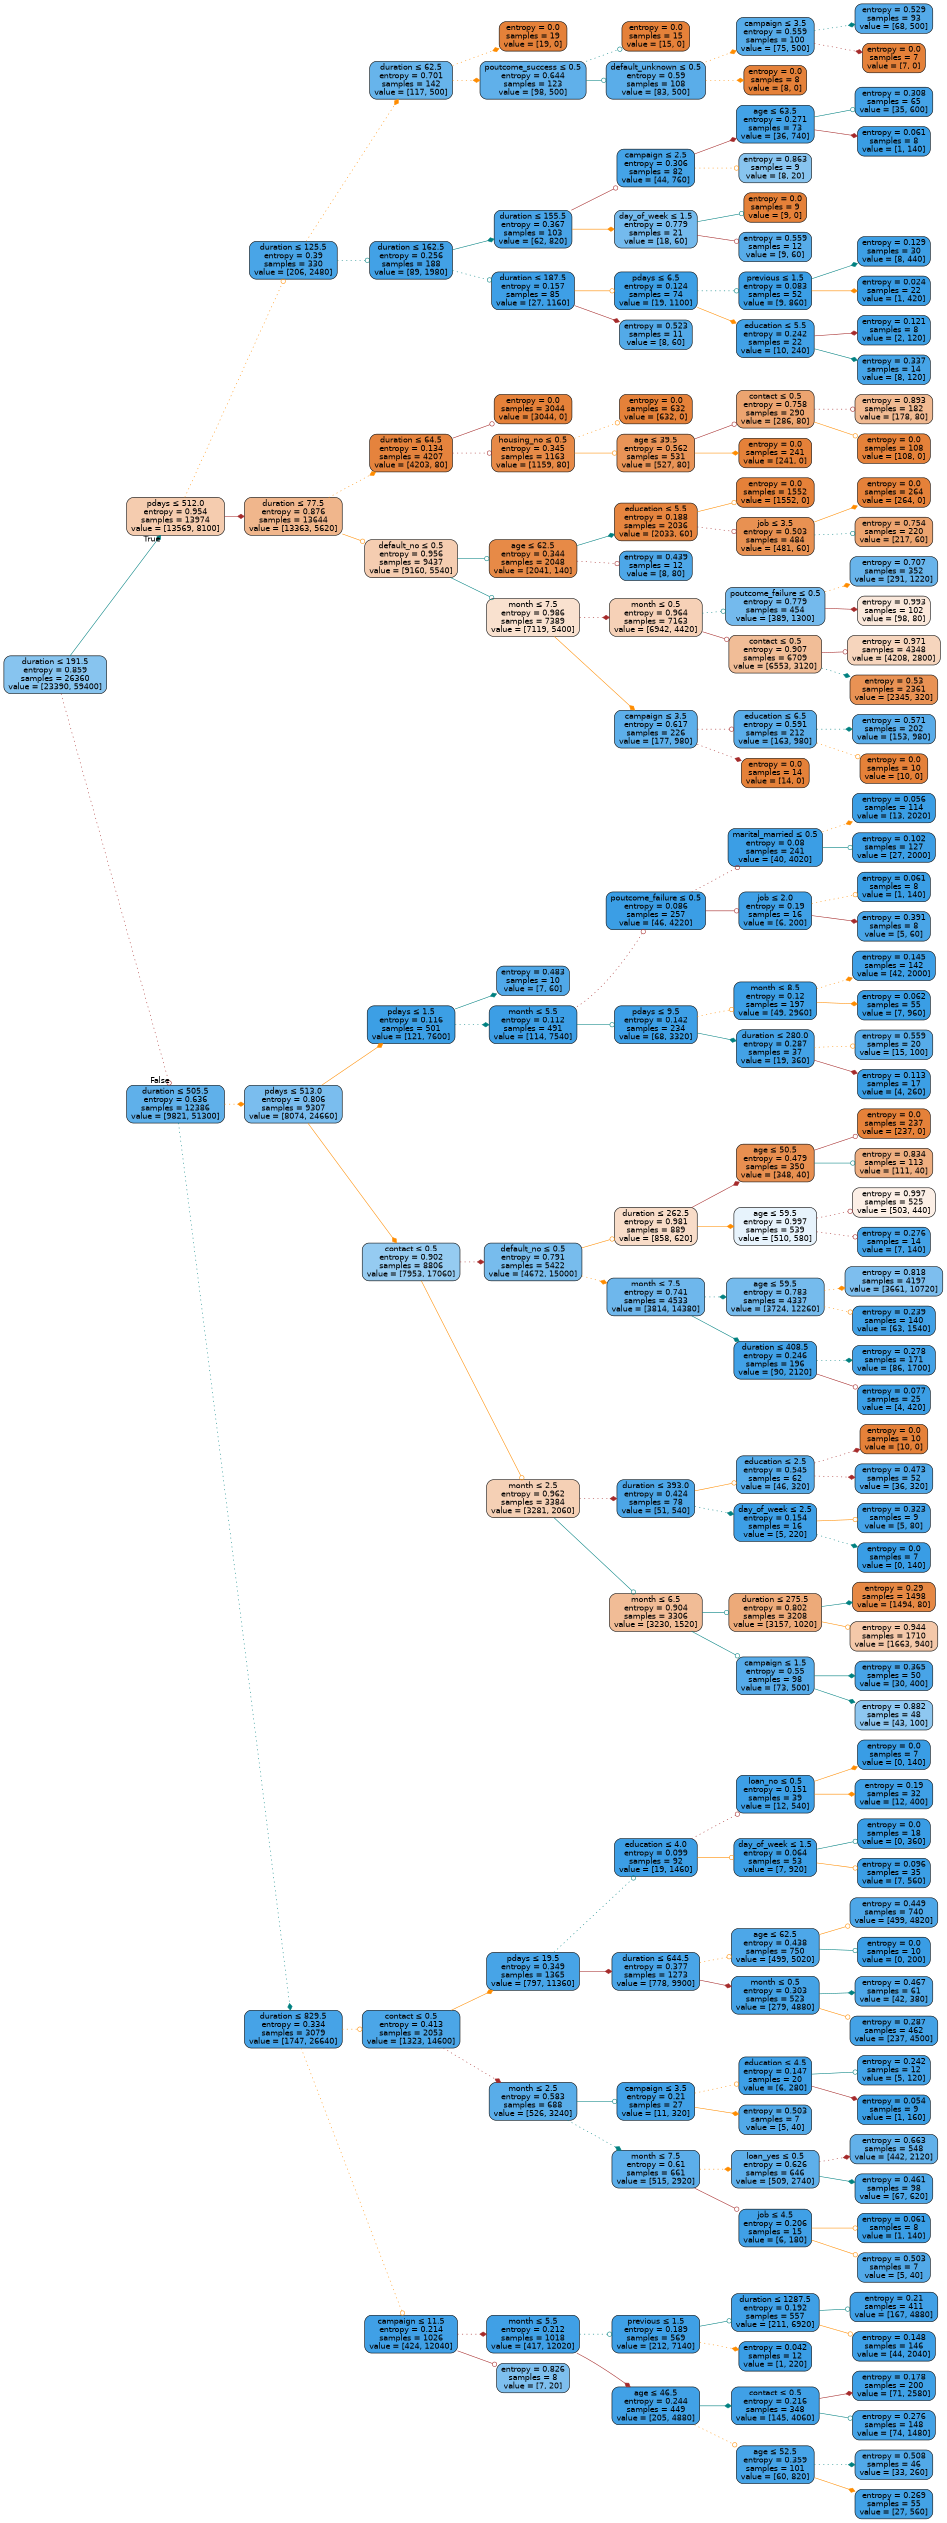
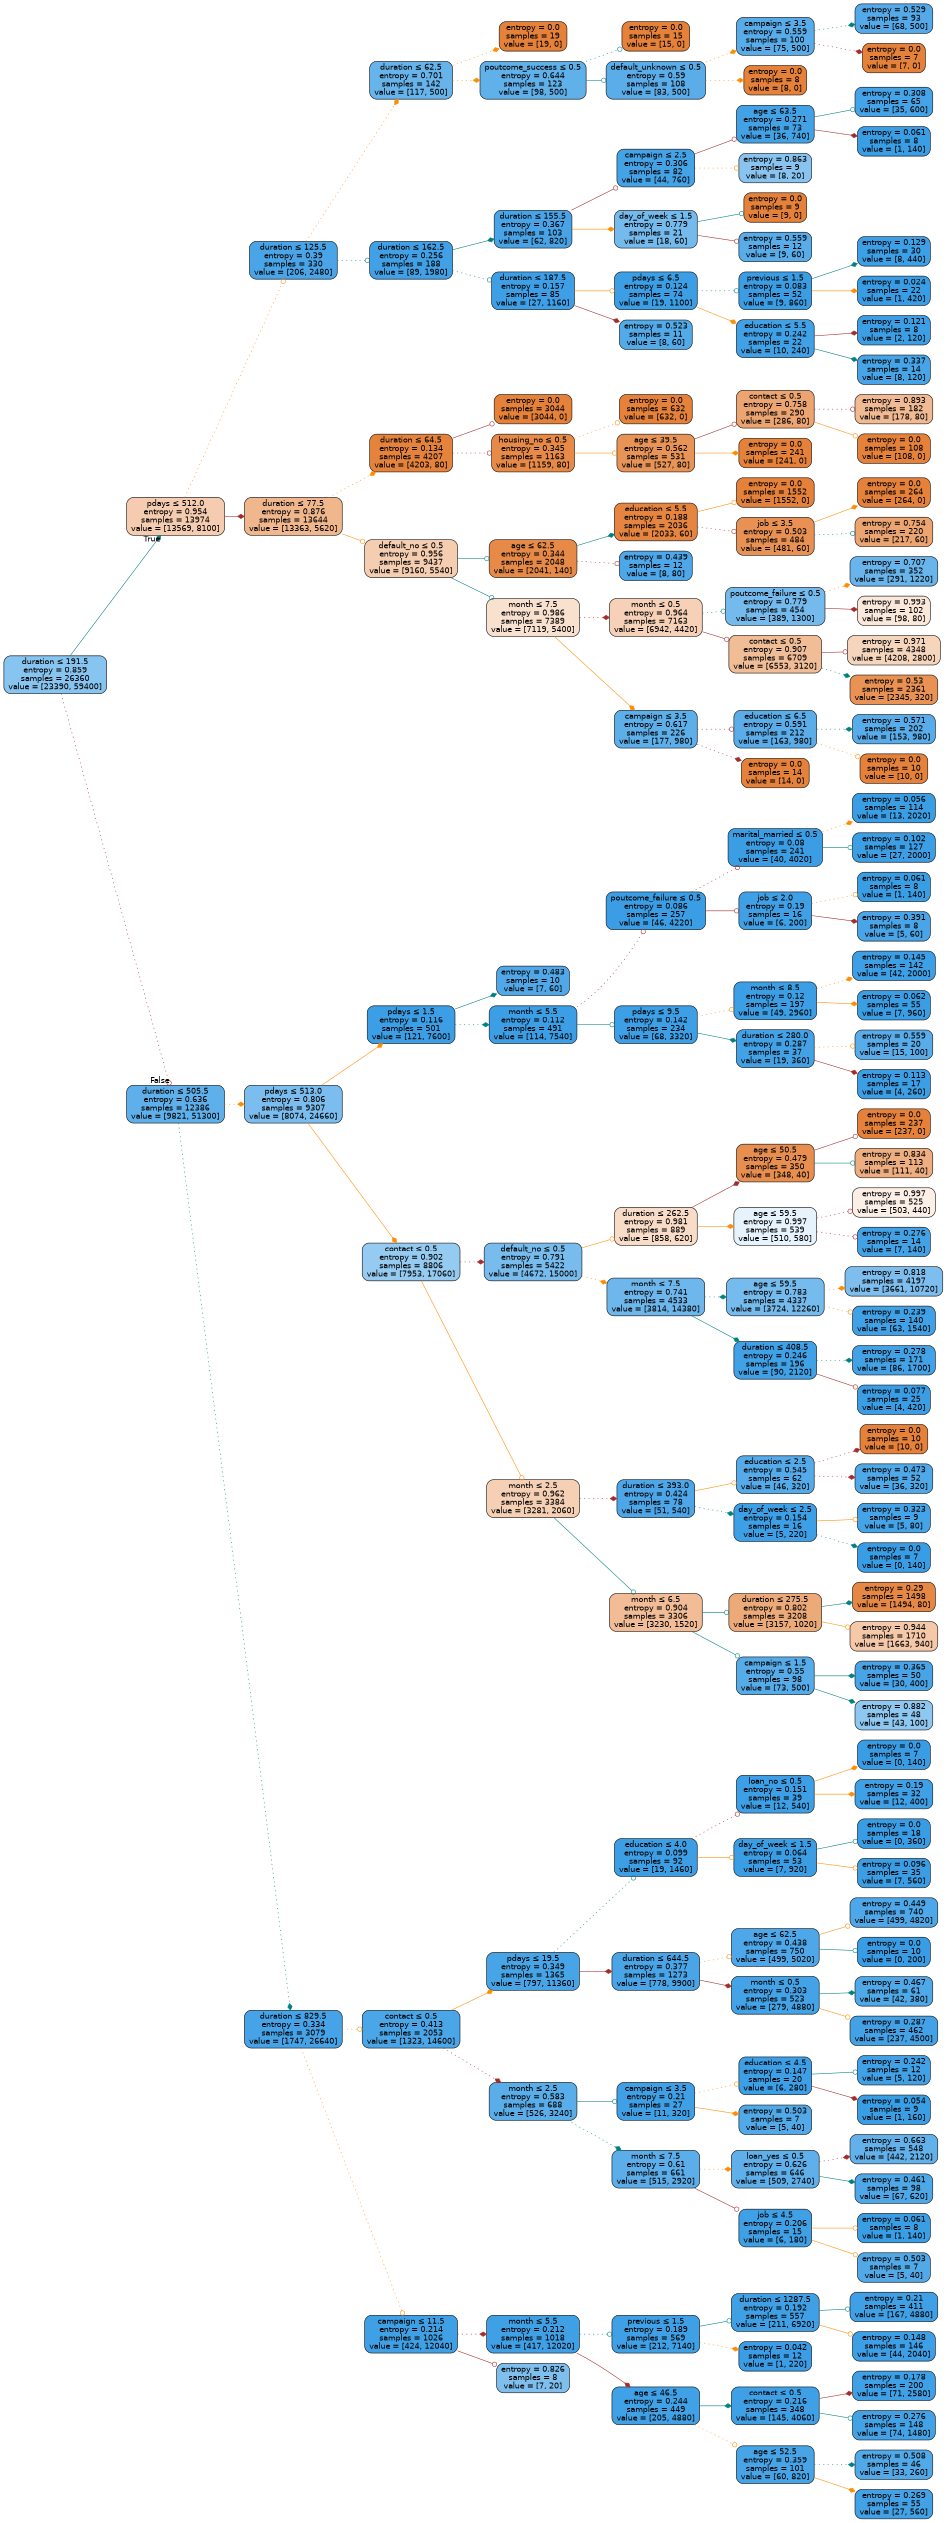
edge "campaign ≤ 2.5" -> "age ≤ 63.5": arrowhead diamond -> odot
